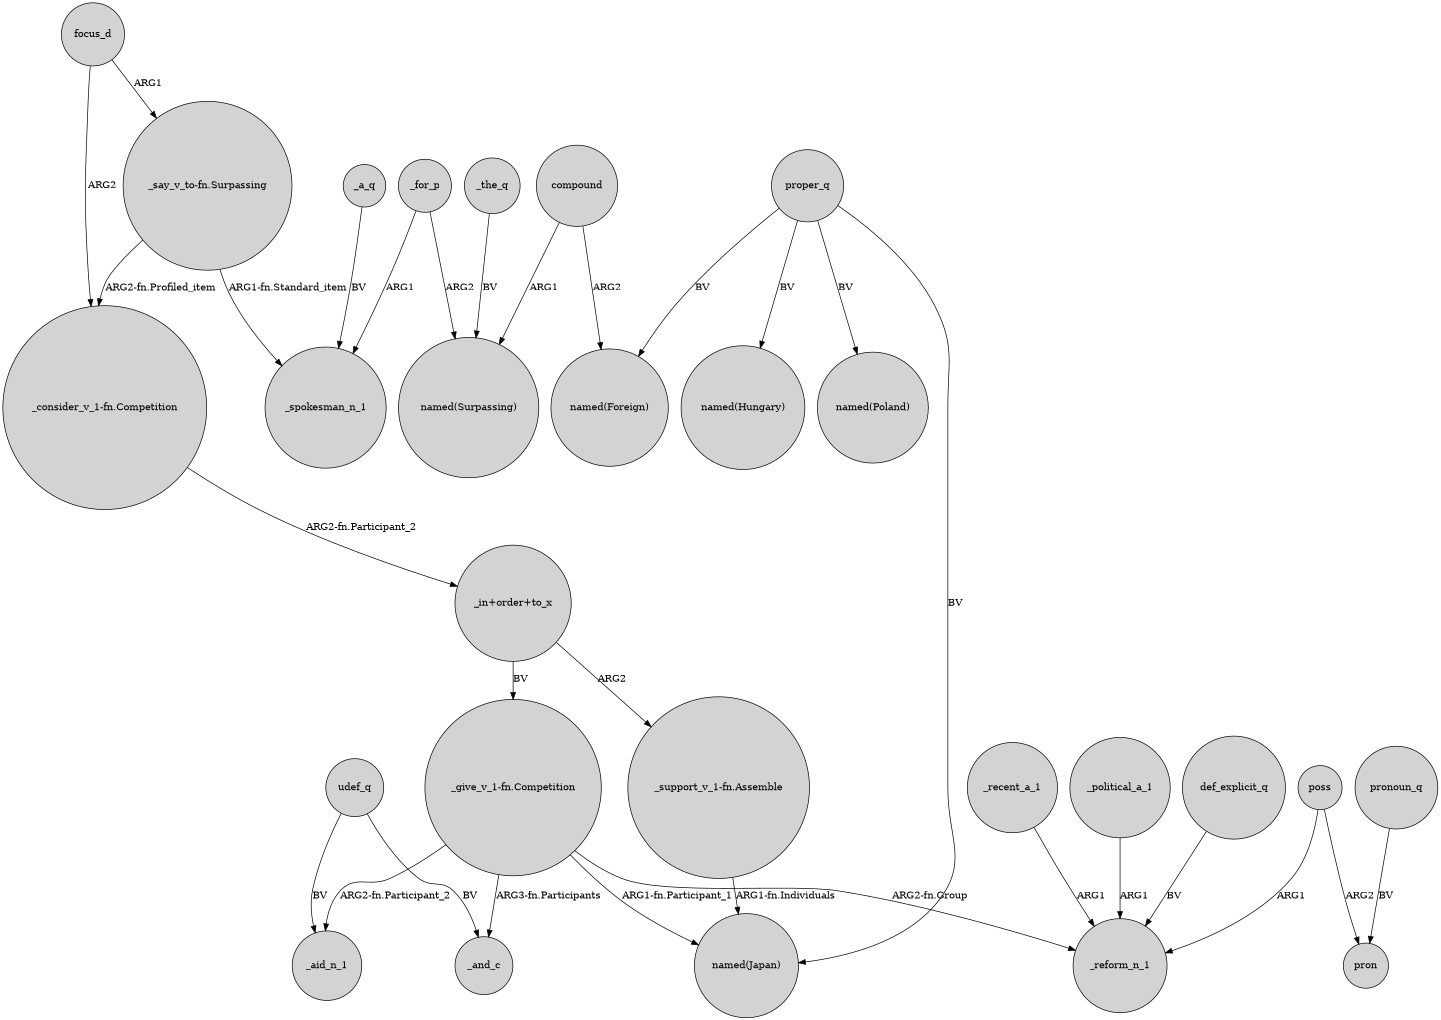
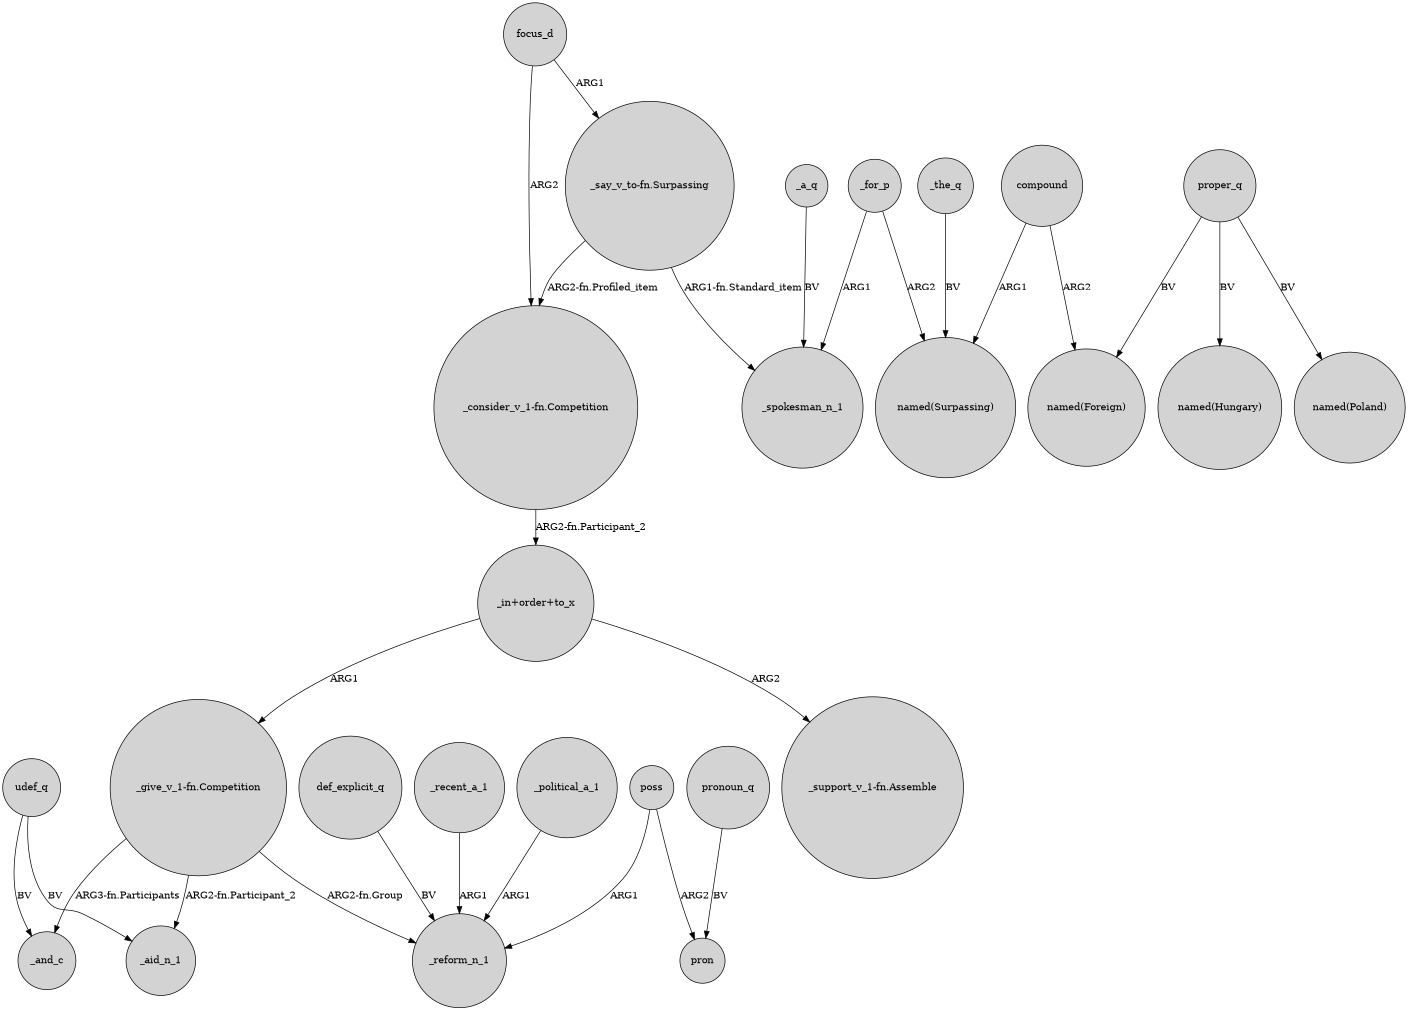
edge "_in+order+to_x" -> "_give_v_1-fn.Competition": label "BV" -> "ARG1"
node "named(Japan)": removed
